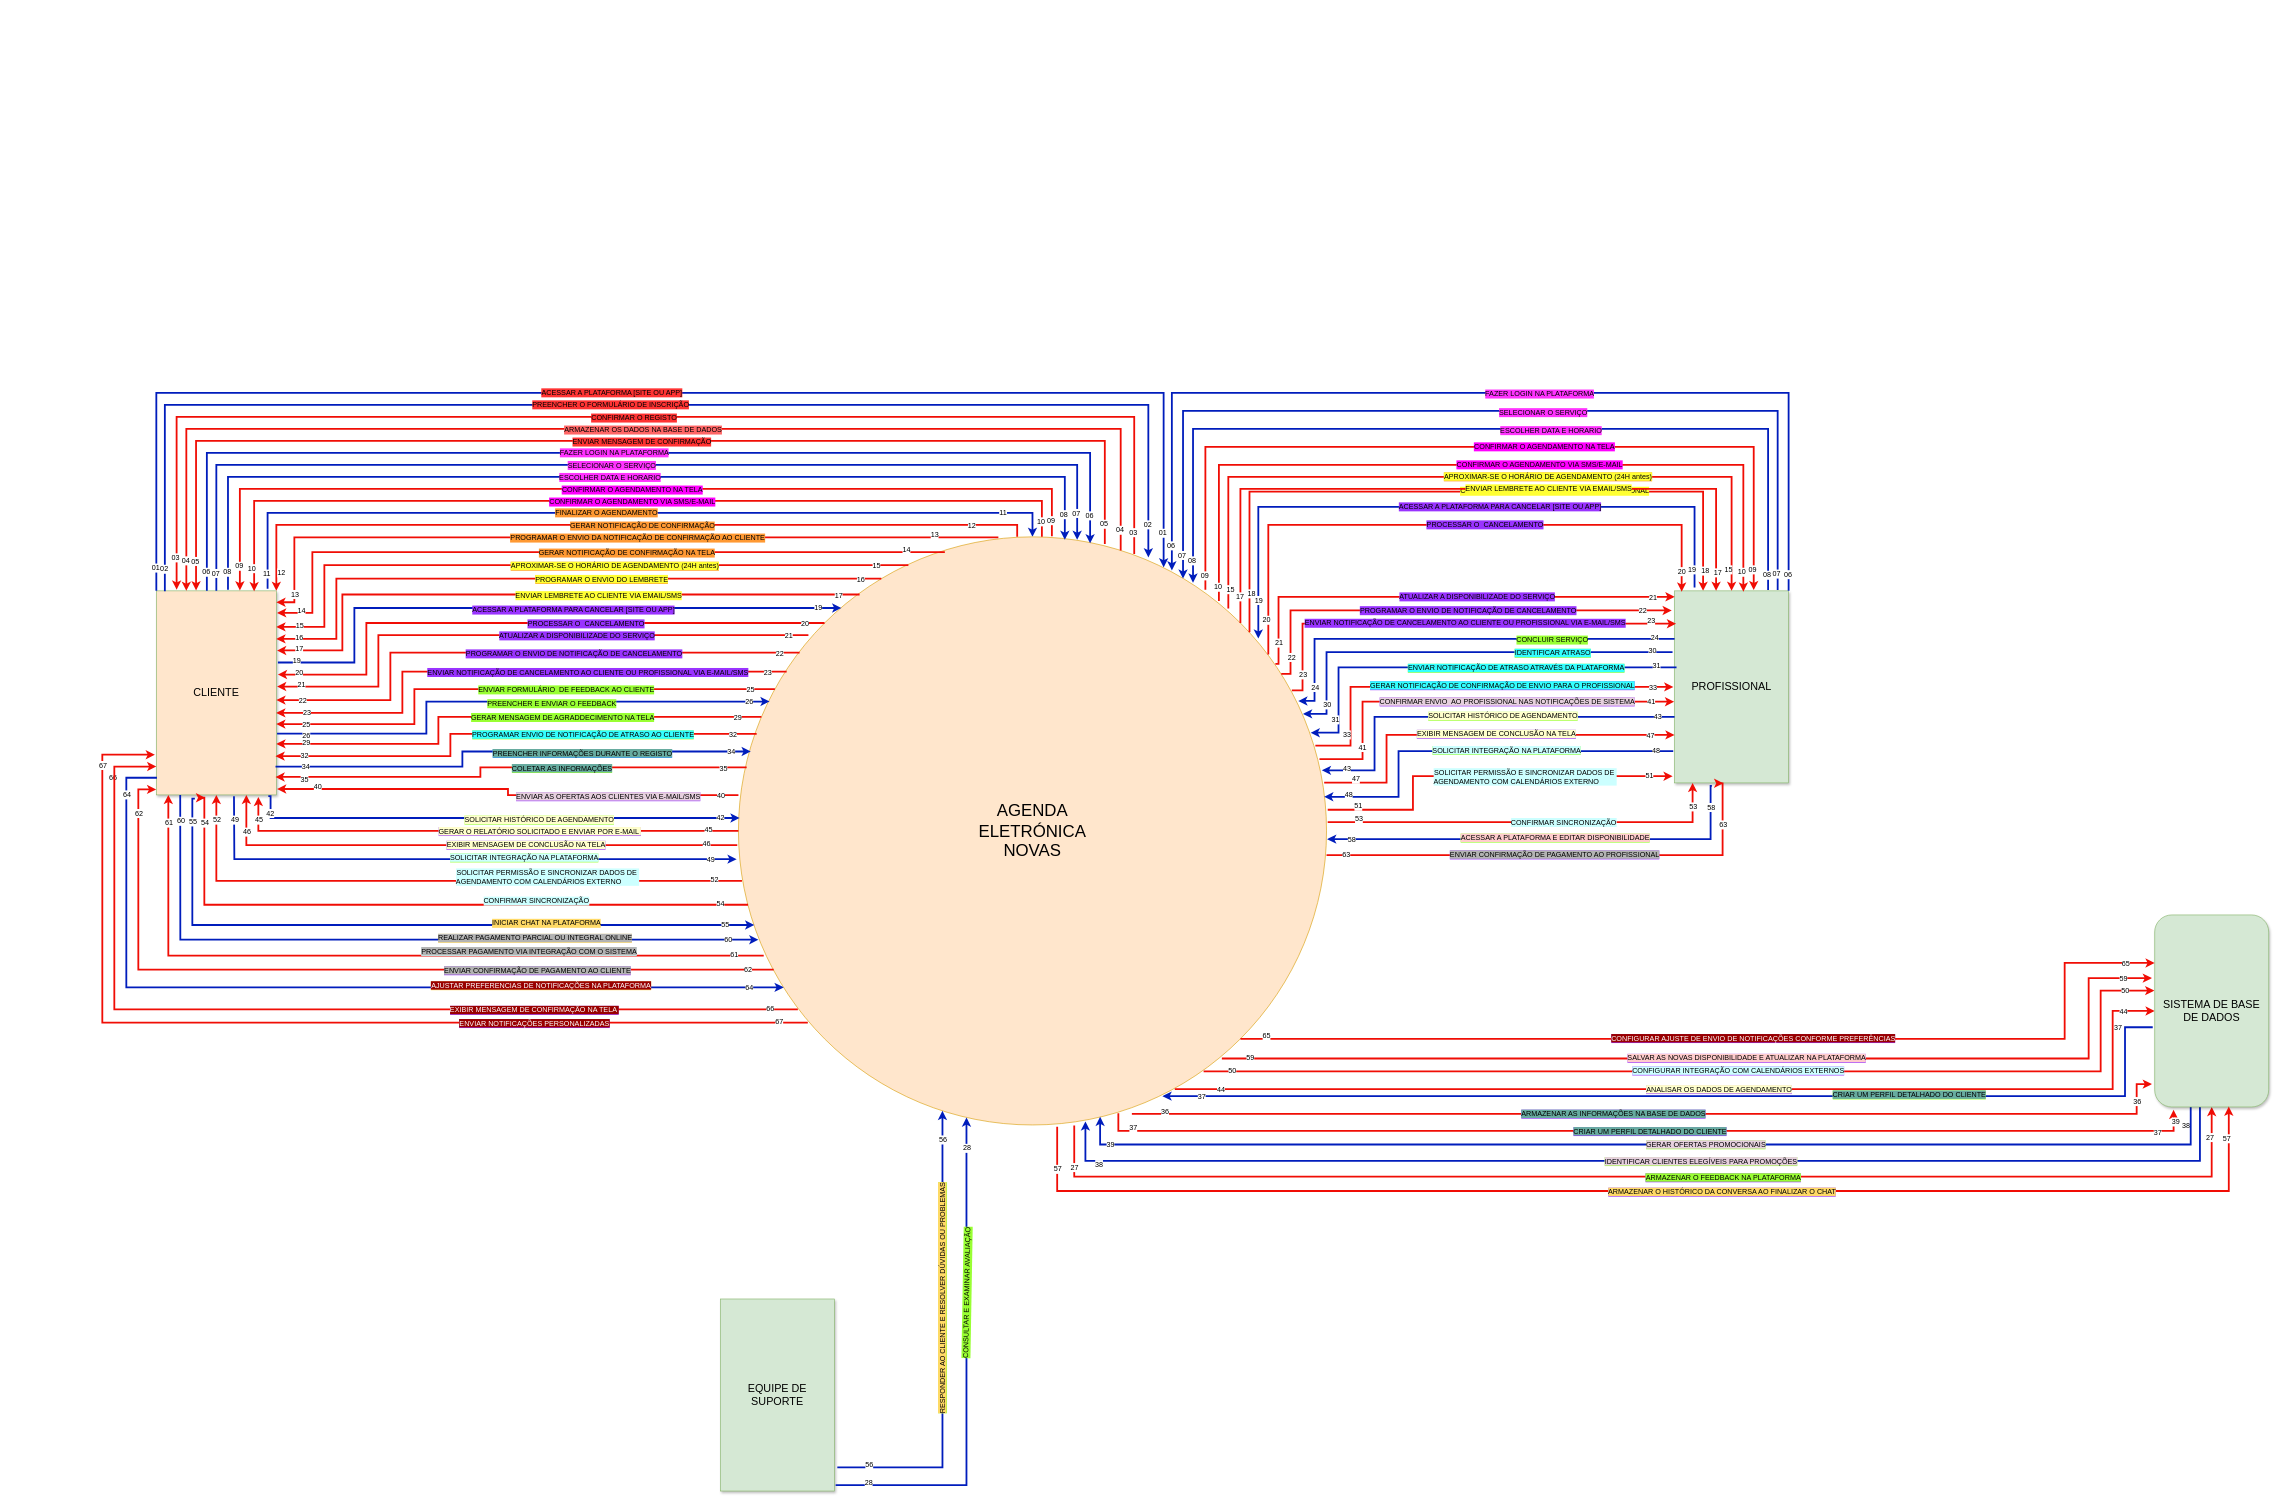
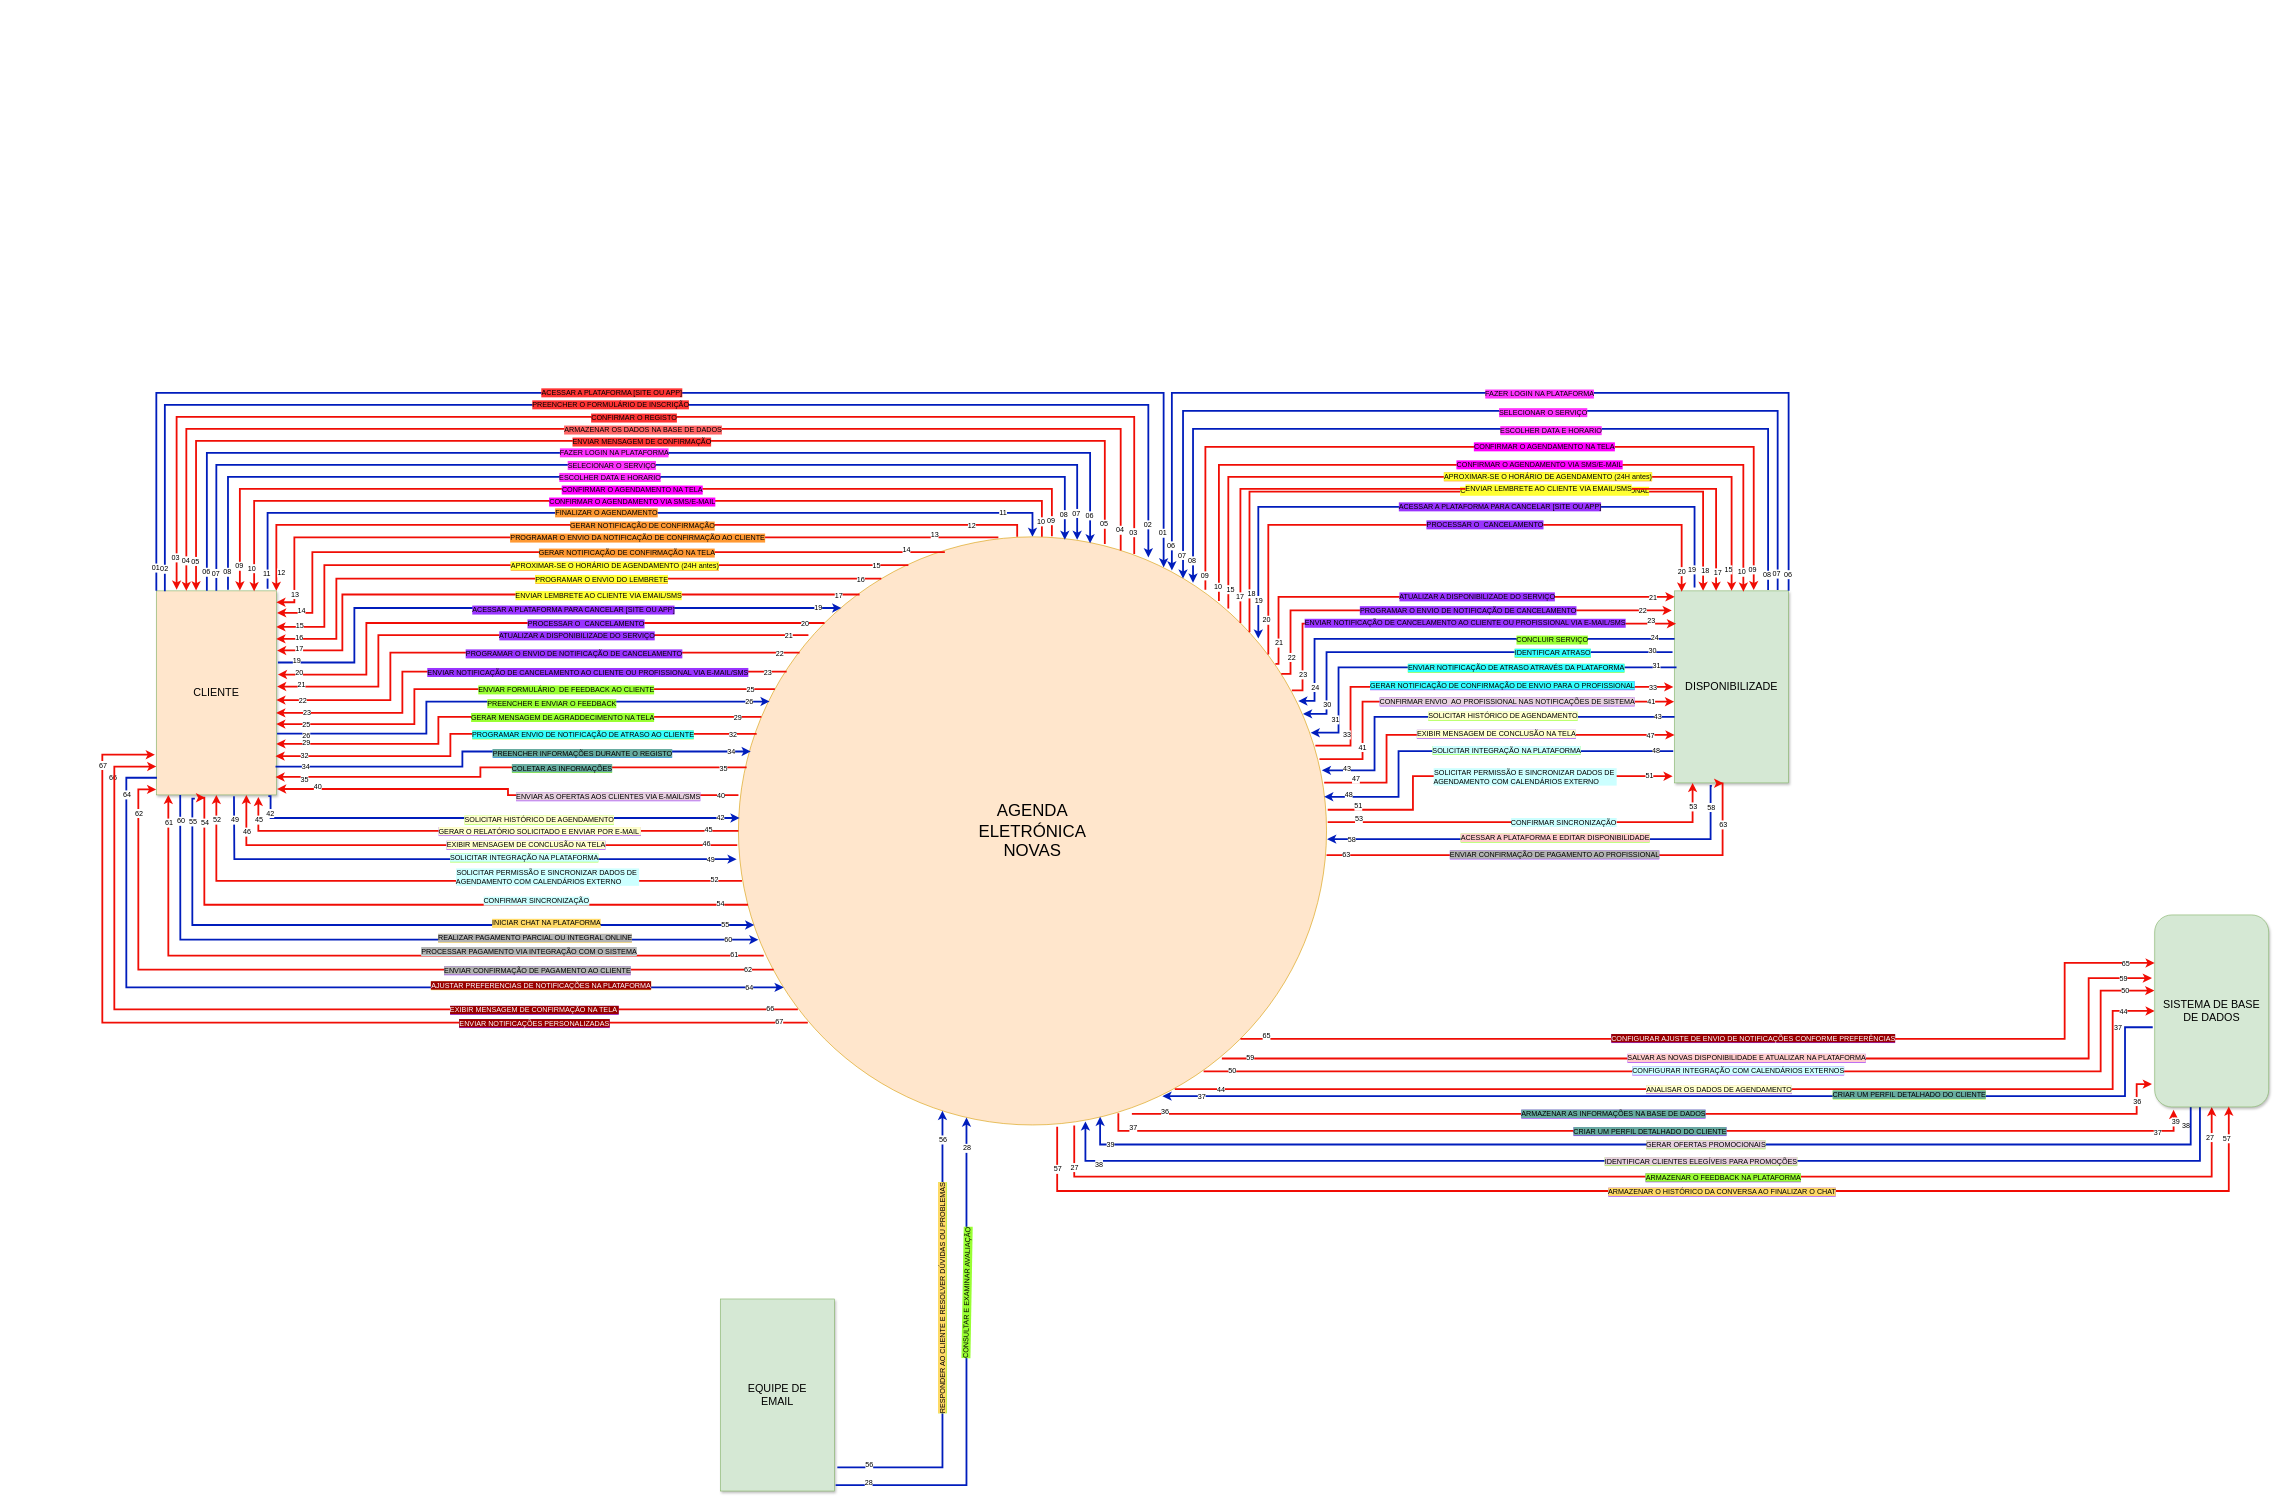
node "PROFISSIONAL": label "PROFISSIONAL" -> "DISPONIBILIZADE"
node "EQUIPE DE SUPORTE": label "EQUIPE DE SUPORTE" -> "EQUIPE DE EMAIL"
